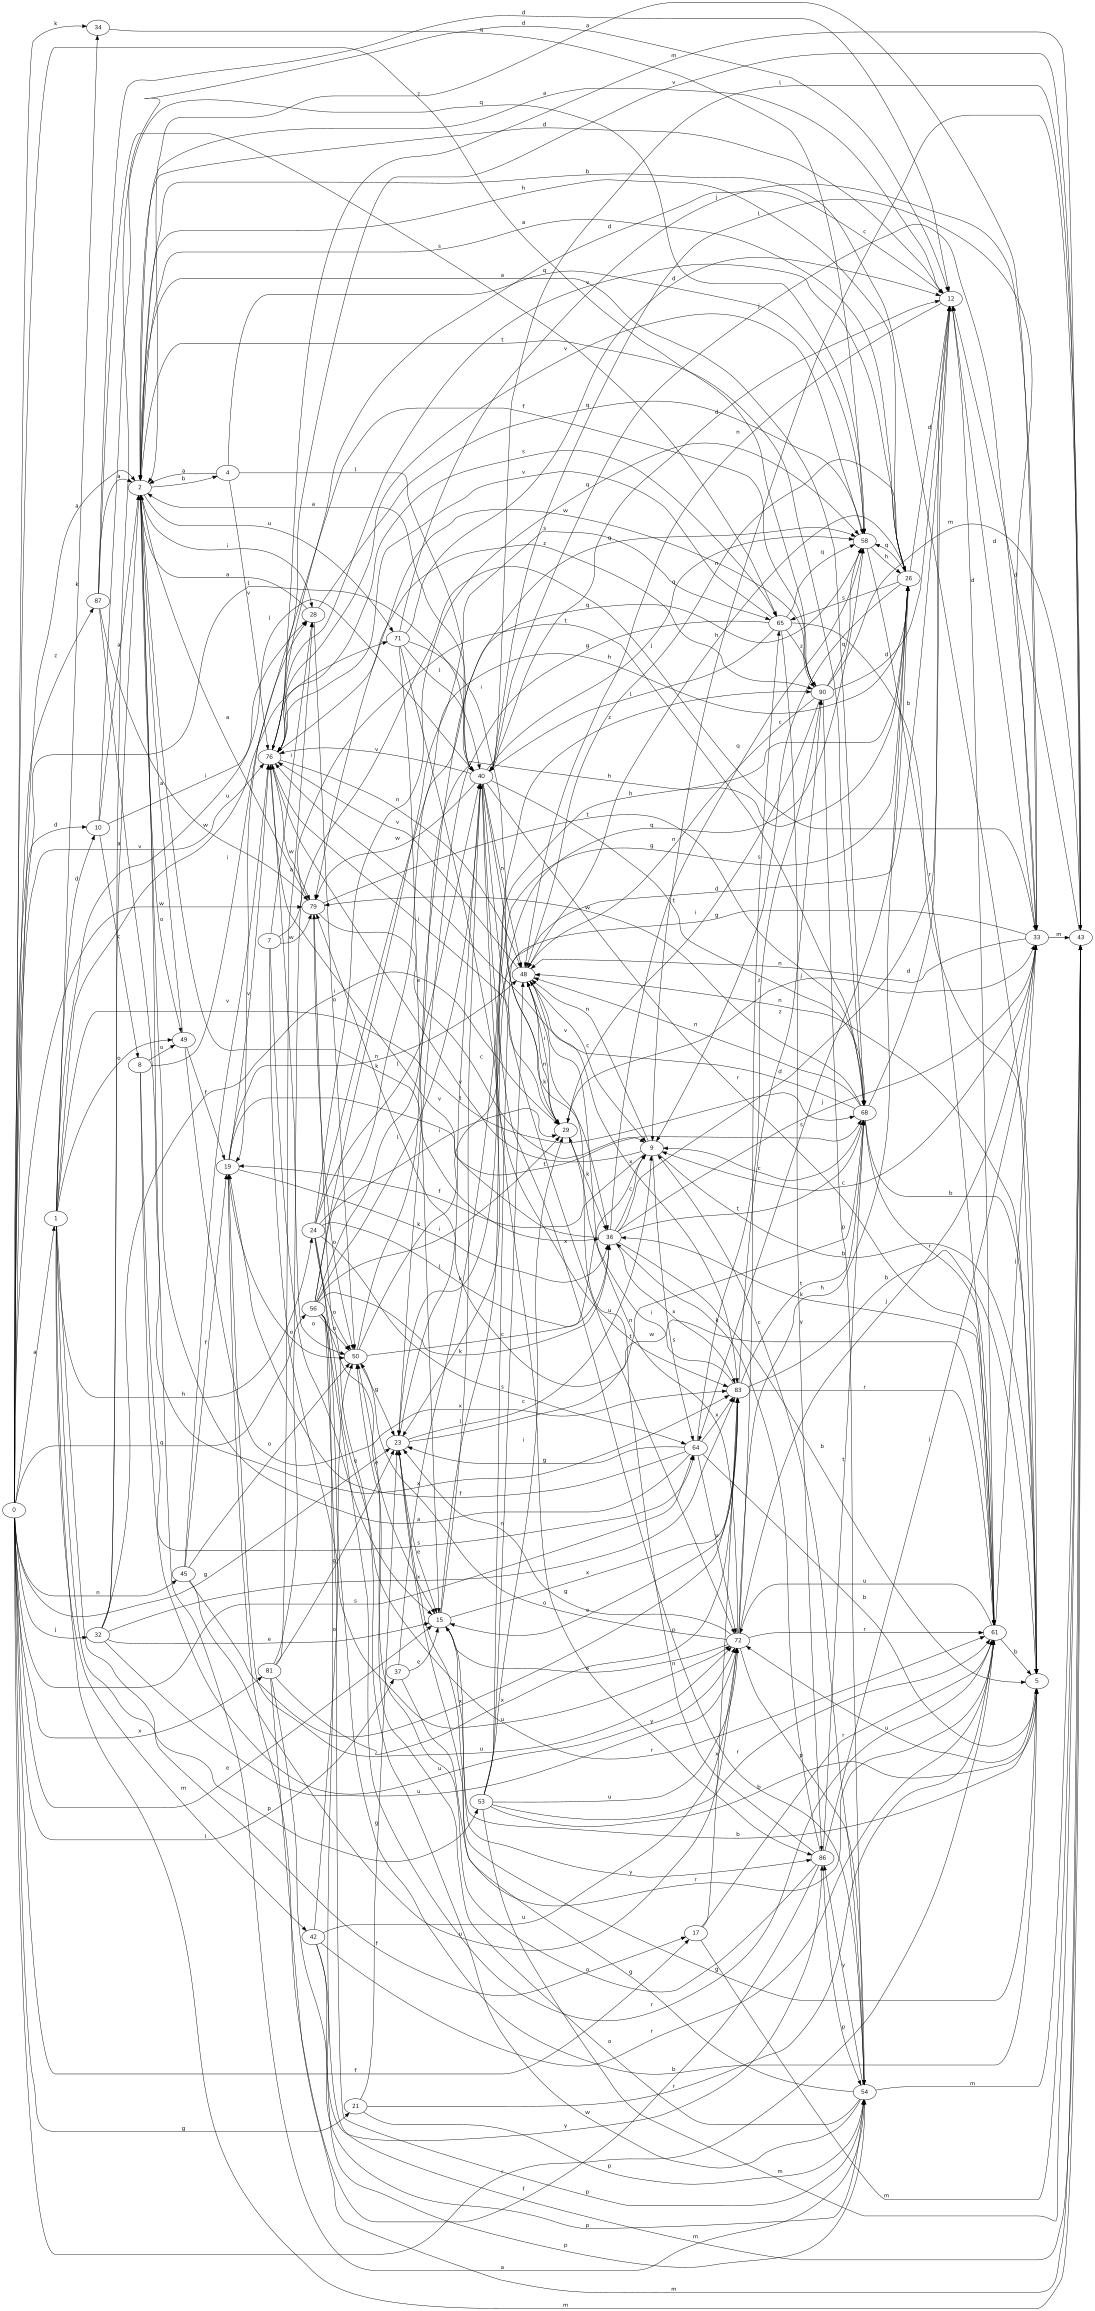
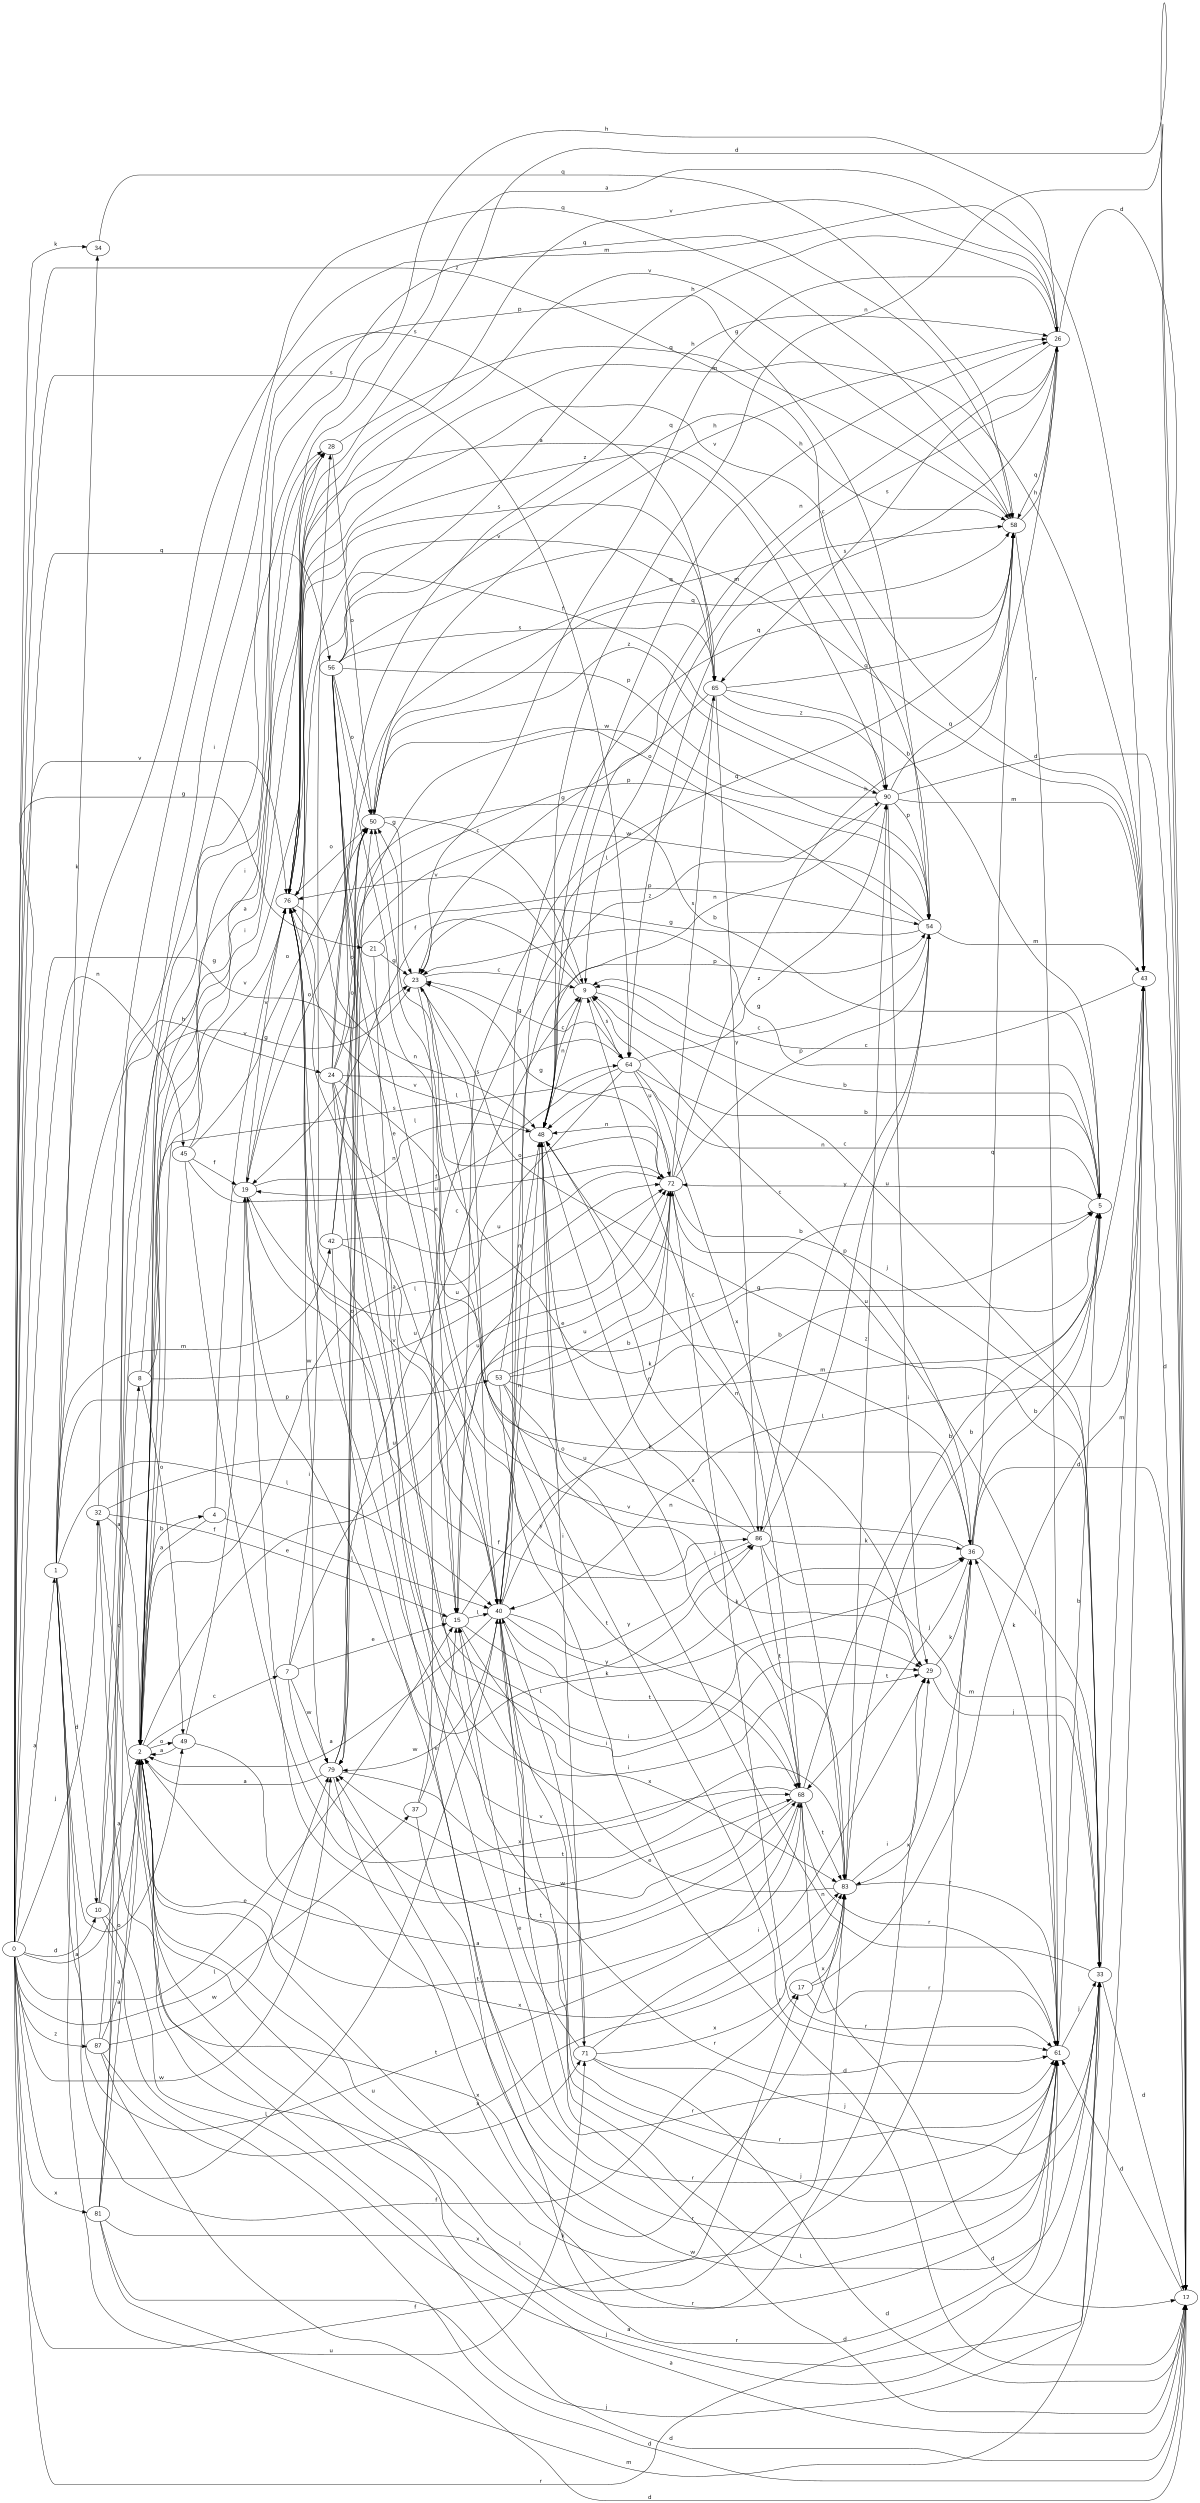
edge "4" -> "58": now "2" -> "58"
edge "50" -> "90": added, label "z"
edge "48" -> "29": now "48" -> "71"
edge "81" -> "28": now "81" -> "2"
edge "83" -> "68": reversed
edge "2" -> "7": added, label "c"
edge "79" -> "61": added, label "r"
edge "10" -> "33": added, label "j"
